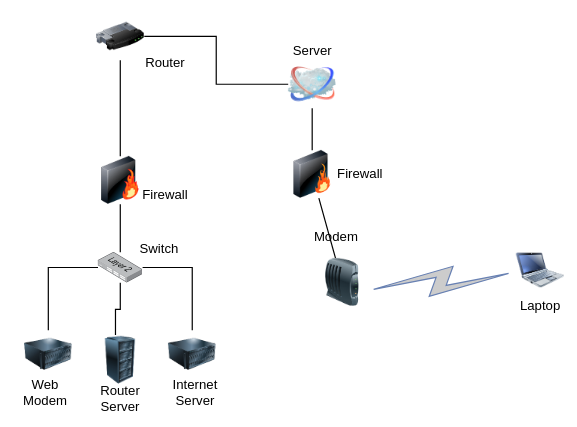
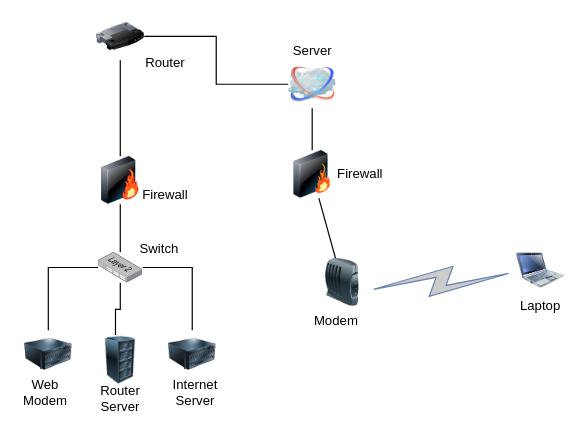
node "Modem": moved (336, 237) -> (336, 321)
